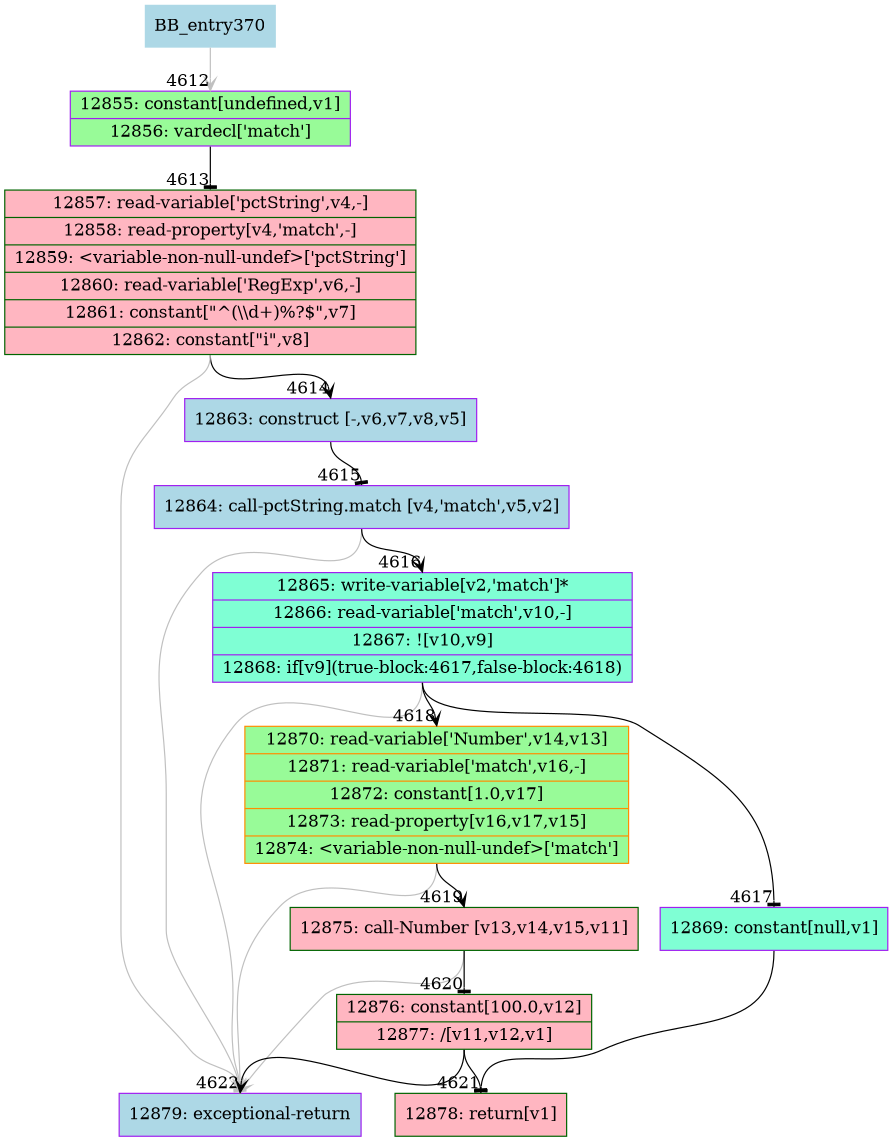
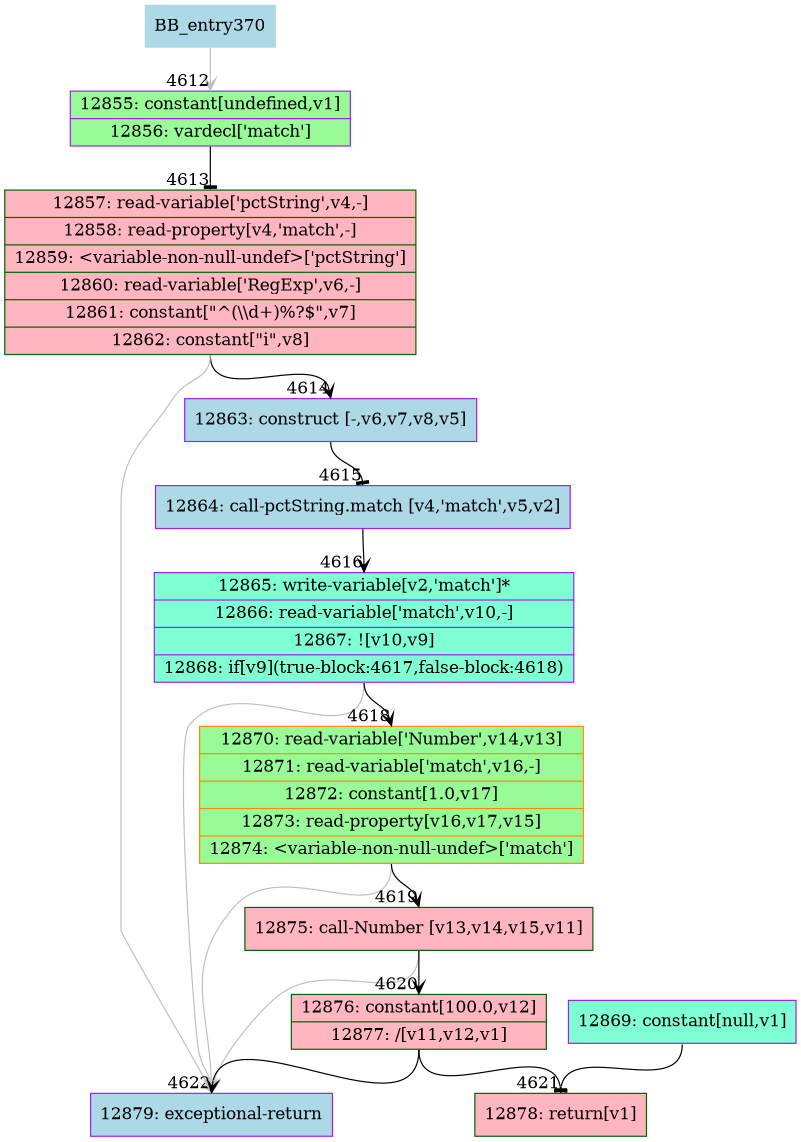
edge "12865: write-variable[v2,'match']*" -> "12869: constant[null,v1]": removed
edge "12864: call-pctString.match [v4,'match',v5,v2]" -> "12879: exceptional-return": removed
edge "12875: call-Number [v13,v14,v15,v11]" -> "12876: constant[100.0,v12]": arrowhead tee -> vee
